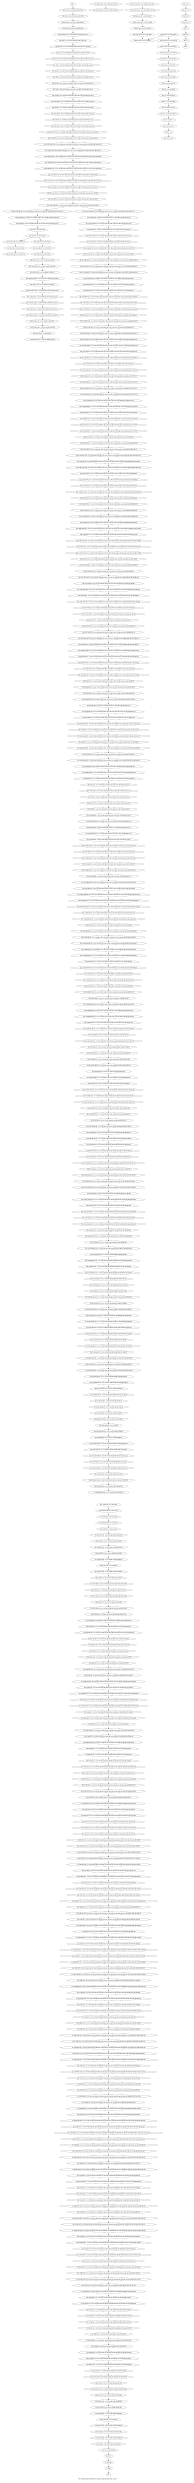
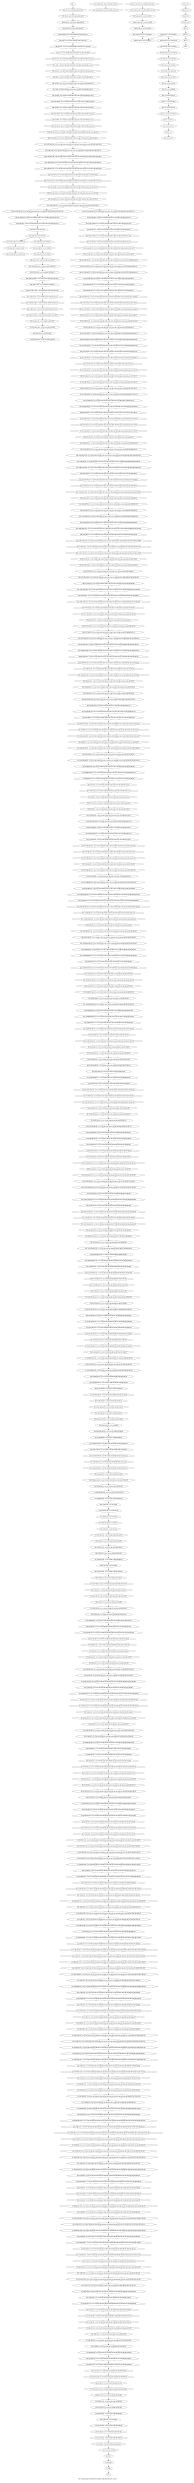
node "82 | 8 148 149 227 : 4 5 6 7 8 9 10 11 224 225 226 227": added
